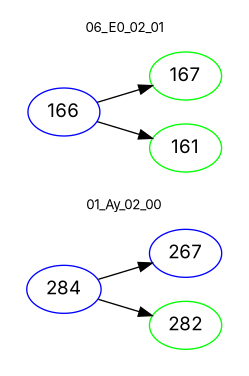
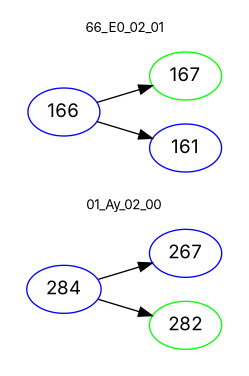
cluster "06_E0_02_01": label "06_E0_02_01" -> "66_E0_02_01"
node "161": color green -> blue
